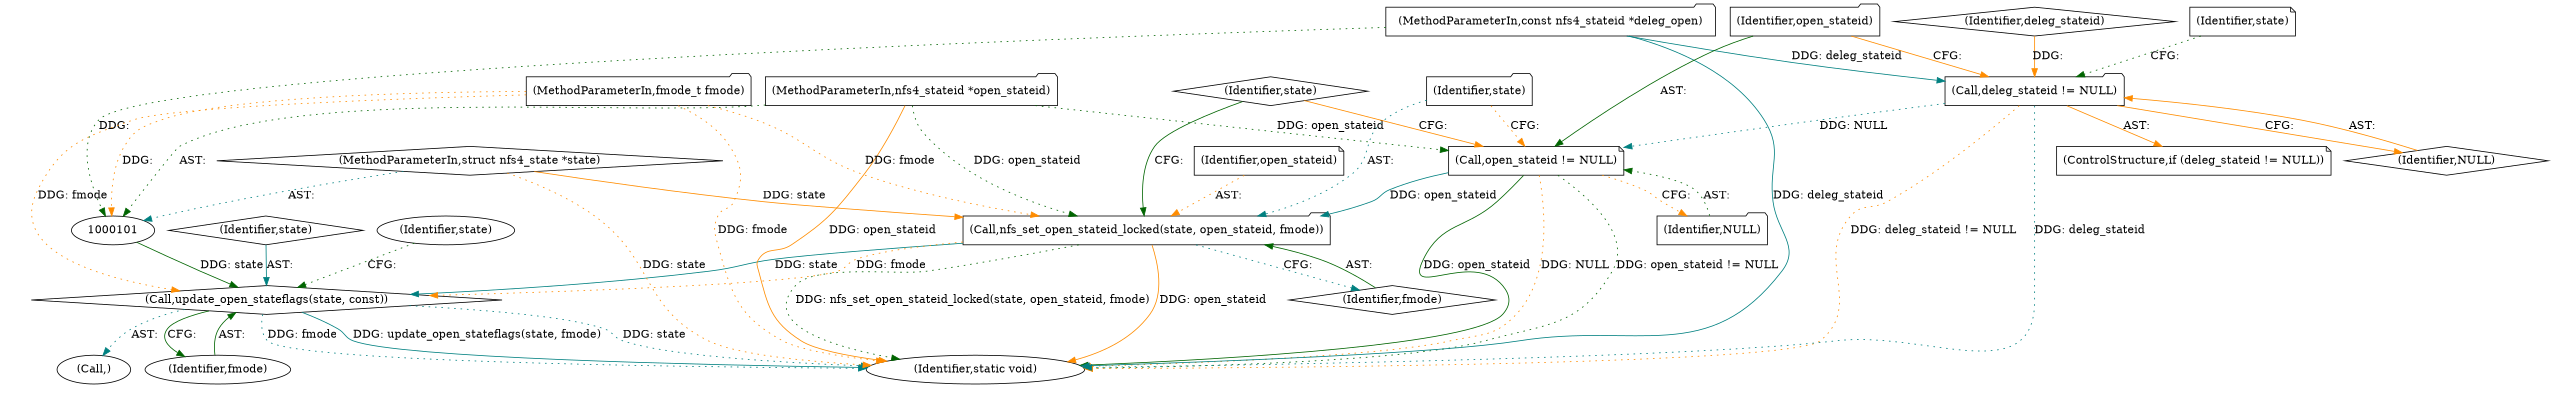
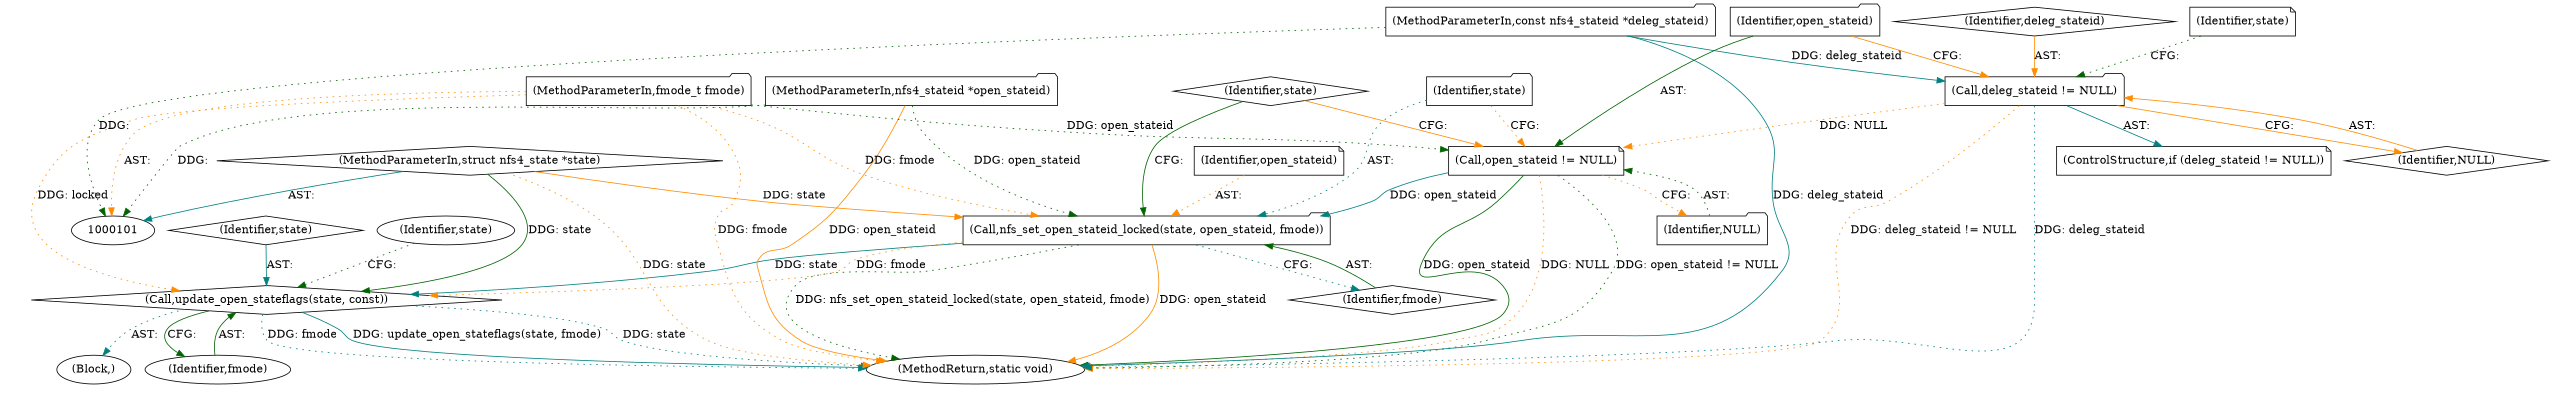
node "(MethodParameterIn,const nfs4_stateid *deleg_open)": label "(MethodParameterIn,const nfs4_stateid *deleg_open)" -> "(MethodParameterIn,const nfs4_stateid *deleg_stateid)"
edge "(Identifier,deleg_stateid)" -> "(Call,deleg_stateid != NULL)": label "DDG: " -> "AST: "
edge "(Call,deleg_stateid != NULL)" -> "(Call,open_stateid != NULL)": color teal -> darkorange
edge "(Call,deleg_stateid != NULL)" -> "(ControlStructure,if (deleg_stateid != NULL))": color darkorange -> teal
edge "(MethodParameterIn,nfs4_stateid *open_stateid)" -> "(Call,open_stateid != NULL)": now "(MethodParameterIn,fmode_t fmode)" -> "(Call,open_stateid != NULL)"
edge "(MethodParameterIn,fmode_t fmode)" -> "1000101": label "DDG: " -> "AST: "
edge "(MethodParameterIn,nfs4_stateid *open_stateid)" -> "1000101": label "AST: " -> "DDG: "
edge "(MethodParameterIn,struct nfs4_state *state)" -> "1000101": style dotted -> solid
edge "(MethodParameterIn,fmode_t fmode)" -> "(Call,update_open_stateflags(state, const))": label "DDG: fmode" -> "DDG: locked"
edge "1000101" -> "(Call,update_open_stateflags(state, const))": now "(MethodParameterIn,struct nfs4_state *state)" -> "(Call,update_open_stateflags(state, const))"
node "(Call,)": label "(Call,)" -> "(Block,)"
node "(Identifier,static void)": label "(Identifier,static void)" -> "(MethodReturn,static void)"
